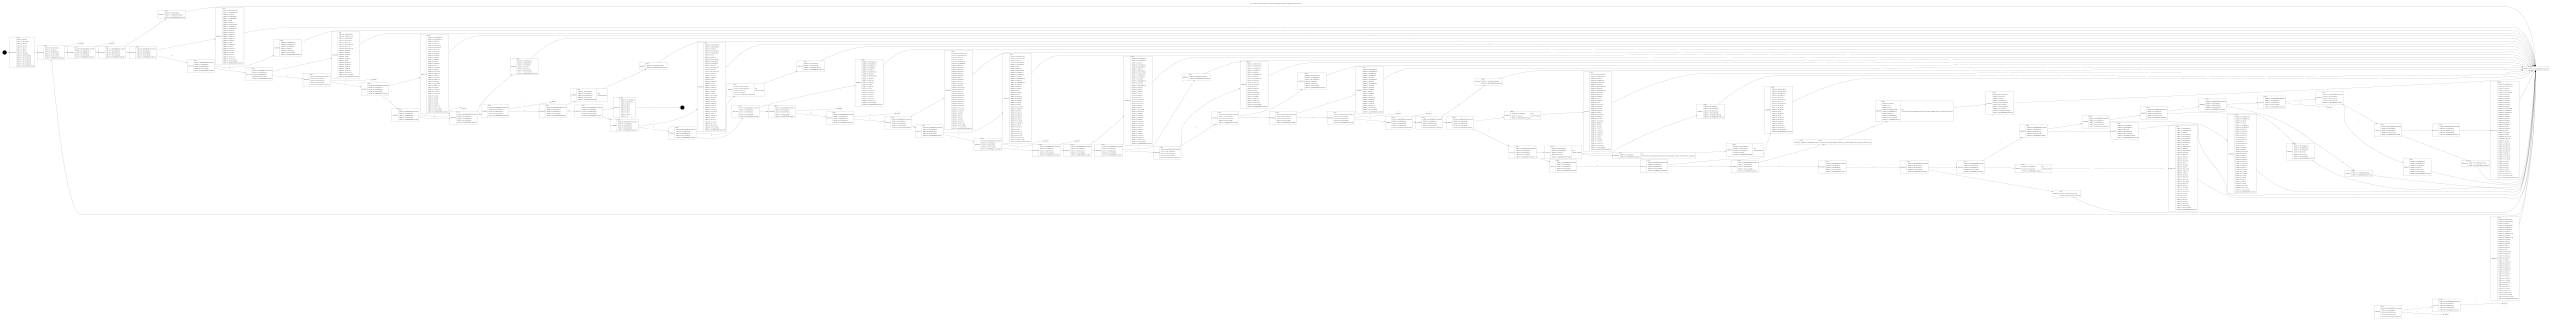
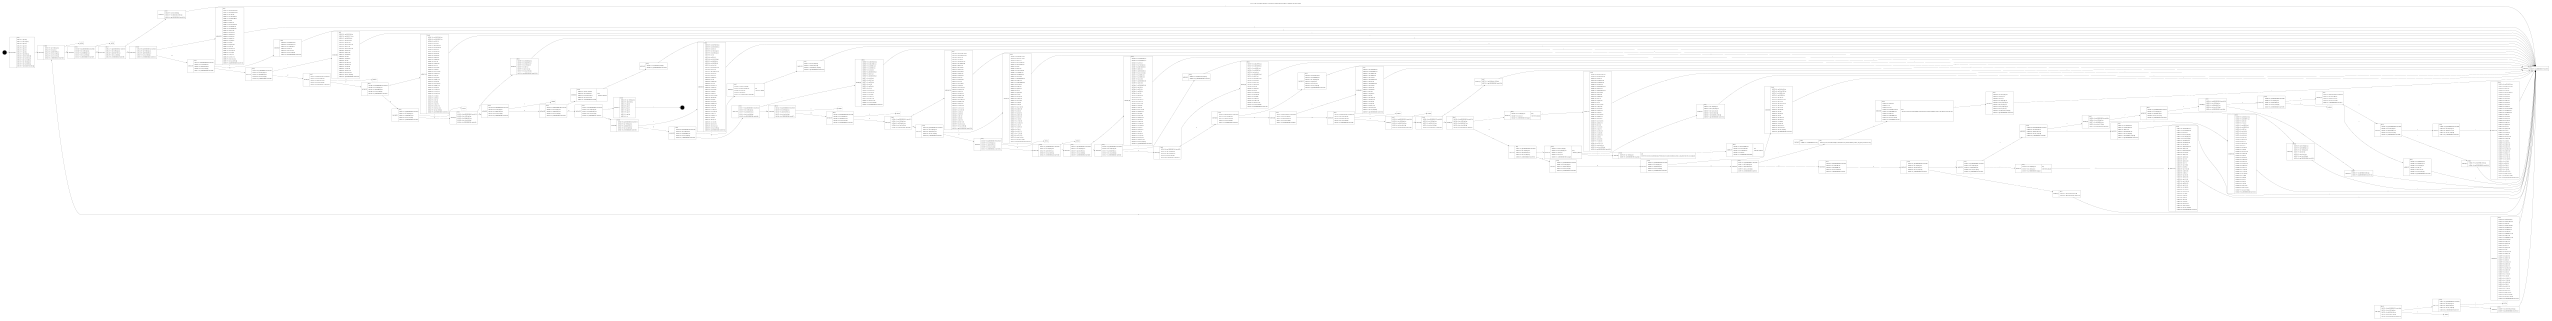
node "0x402289 [12]": added
